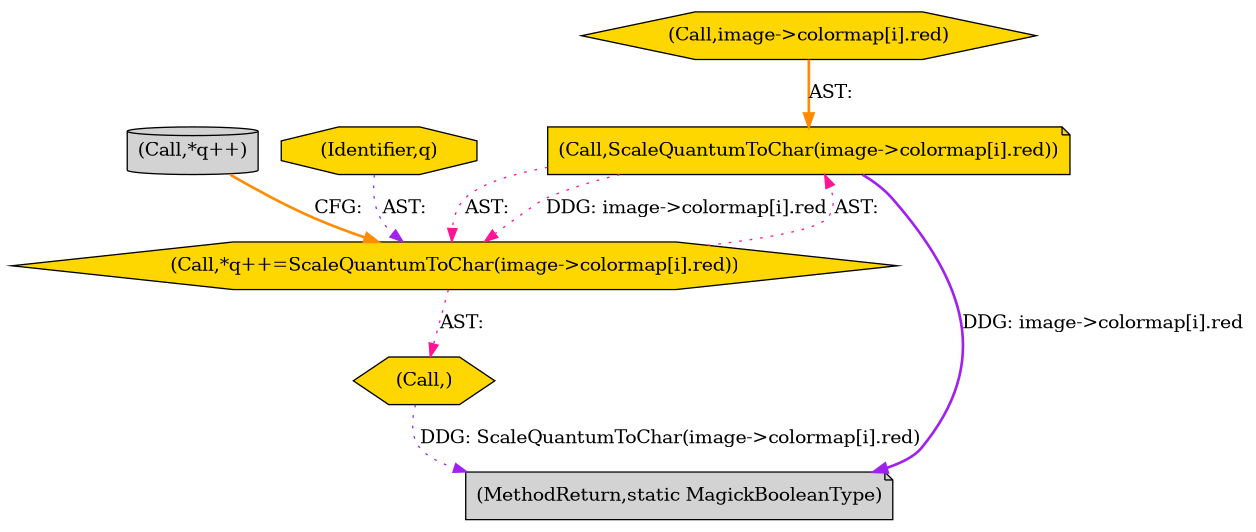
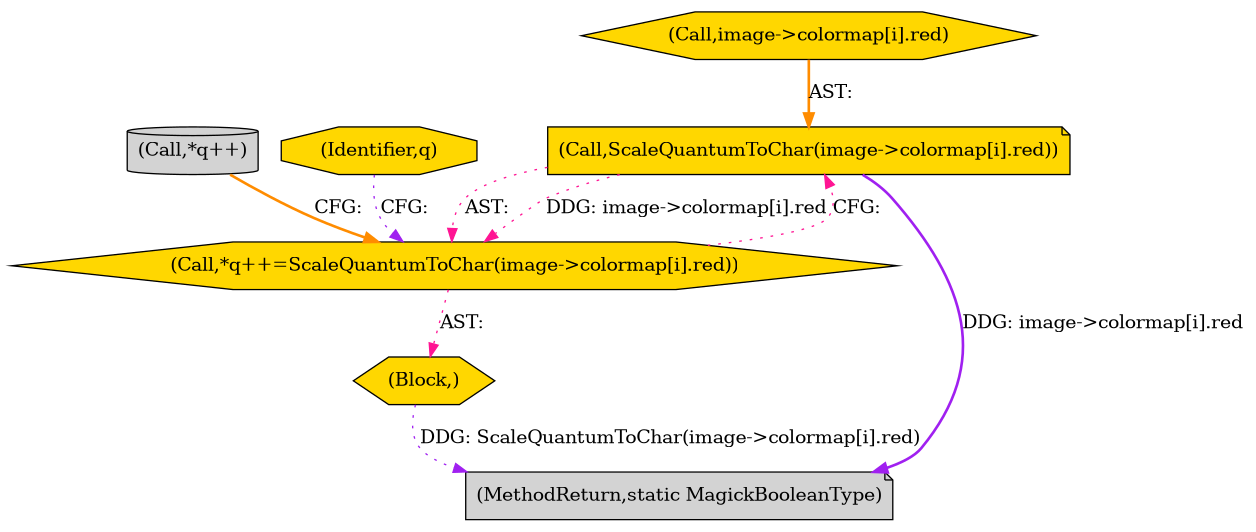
edge "(Identifier,q)" -> "(Call,*q++=ScaleQuantumToChar(image->colormap[i].red))": label "AST: " -> "CFG: "
edge "(Call,*q++=ScaleQuantumToChar(image->colormap[i].red))" -> "(Call,ScaleQuantumToChar(image->colormap[i].red))": label "AST: " -> "CFG: "
node "(Call,)": label "(Call,)" -> "(Block,)"
